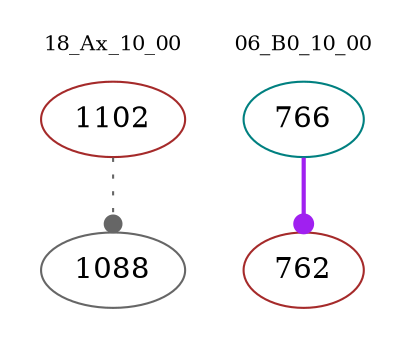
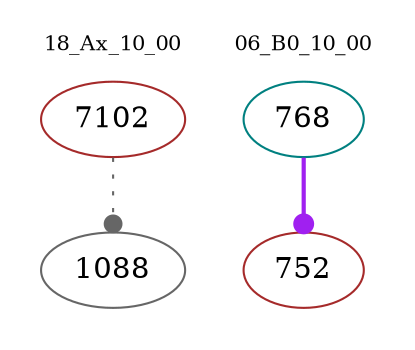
node "1102": label "1102" -> "7102"
node "766": label "766" -> "768"
node "762": label "762" -> "752"
